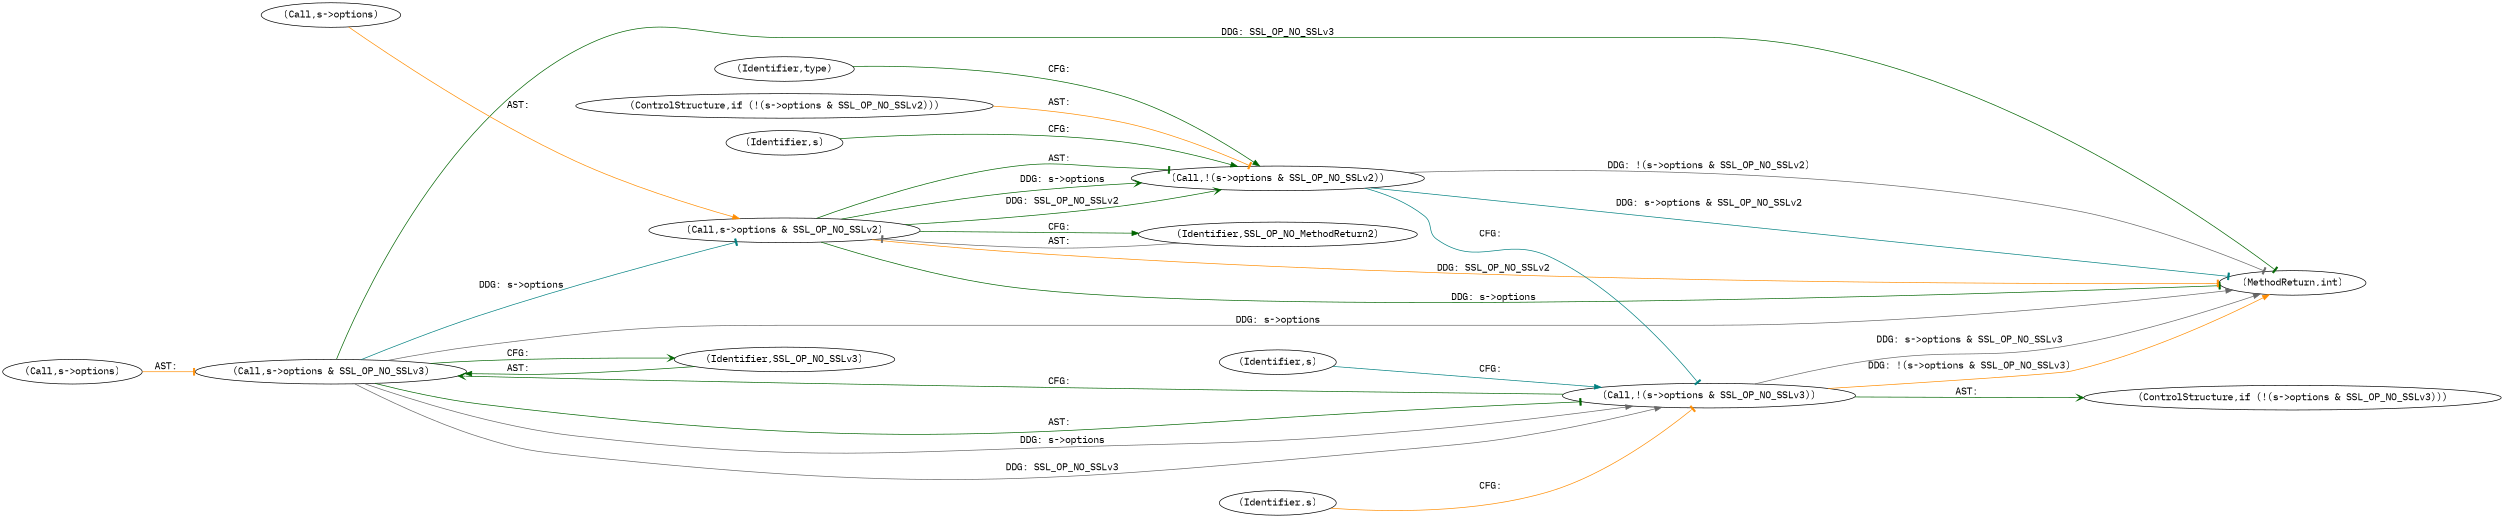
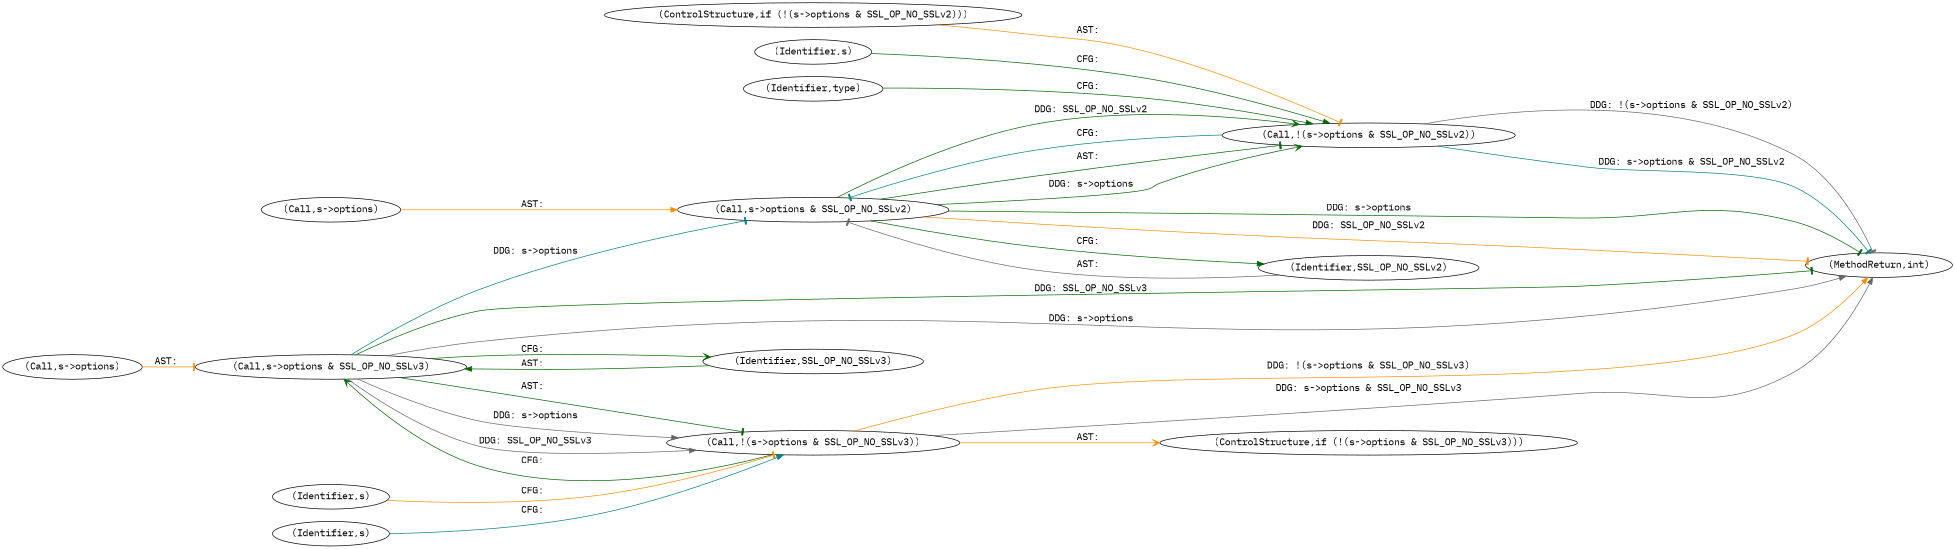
node "(Identifier,SSL_OP_NO_MethodReturn2)": label "(Identifier,SSL_OP_NO_MethodReturn2)" -> "(Identifier,SSL_OP_NO_SSLv2)"
edge "(Call,!(s->options & SSL_OP_NO_SSLv2))" -> "(Call,!(s->options & SSL_OP_NO_SSLv3))": now "(Call,!(s->options & SSL_OP_NO_SSLv2))" -> "(Call,s->options & SSL_OP_NO_SSLv2)"
edge "(Call,!(s->options & SSL_OP_NO_SSLv3))" -> "(ControlStructure,if (!(s->options & SSL_OP_NO_SSLv3)))": color darkgreen -> darkorange
